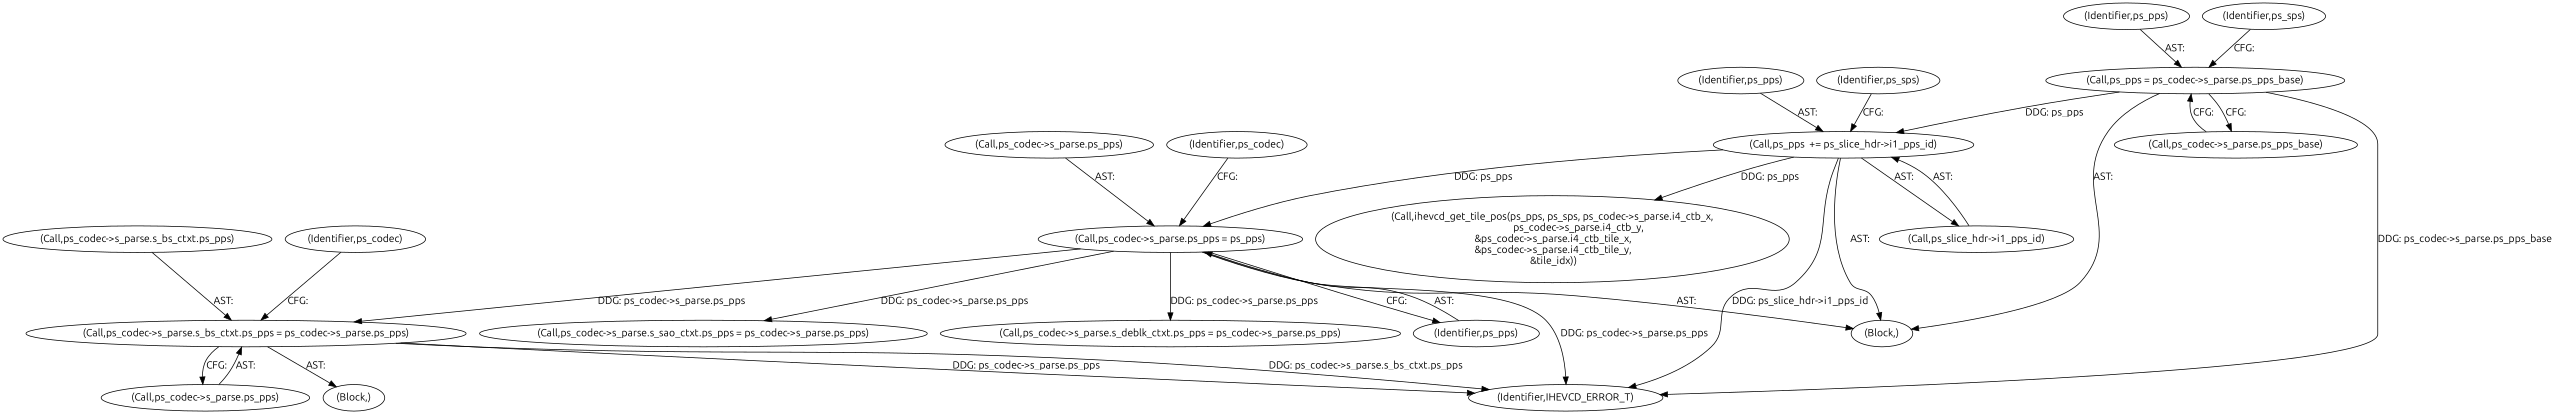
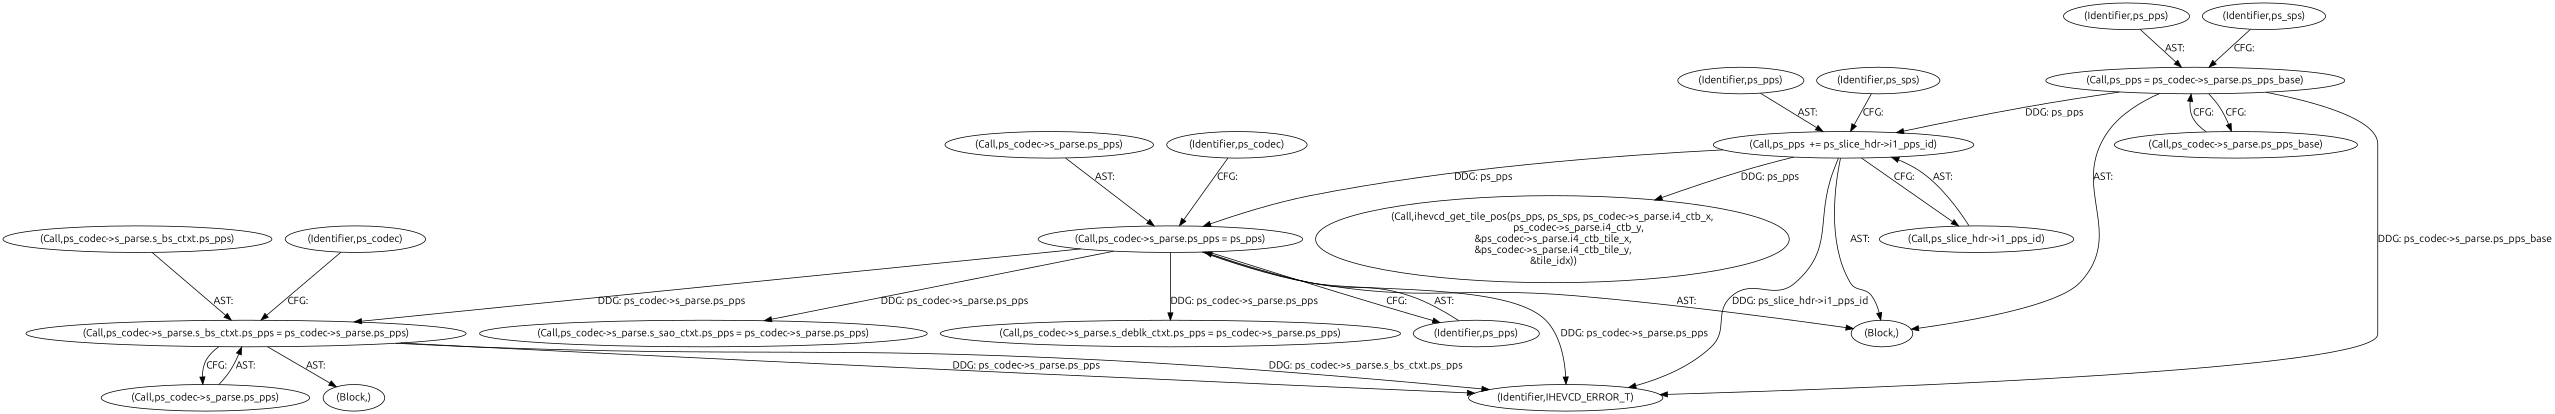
edge "(Call,ps_pps  += ps_slice_hdr->i1_pps_id)" -> "(Call,ps_slice_hdr->i1_pps_id)": label "AST: " -> "CFG: "
